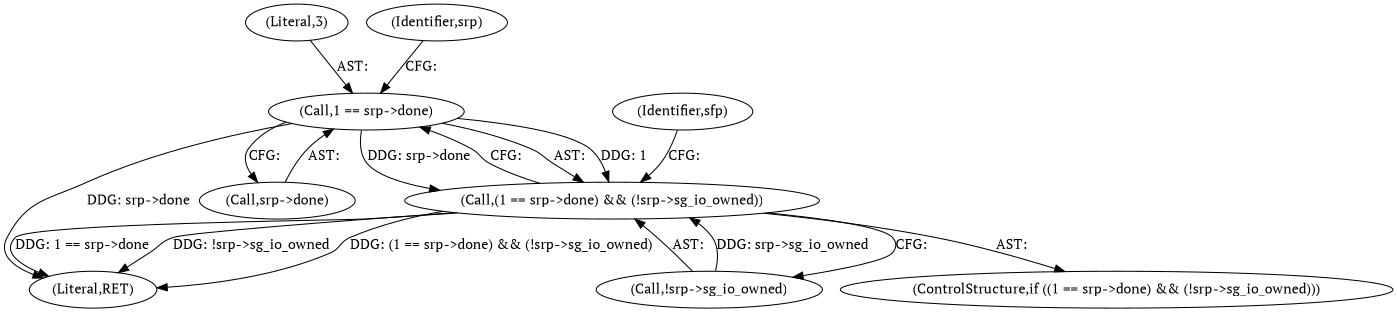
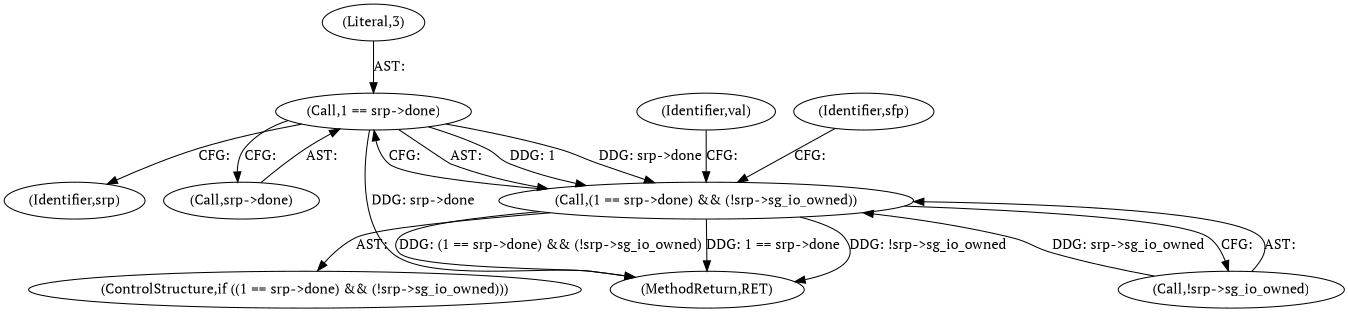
edge "(Identifier,srp)" -> "(Call,1 == srp->done)": reversed
node "(Identifier,val)": added
node "(Literal,RET)": label "(Literal,RET)" -> "(MethodReturn,RET)"
